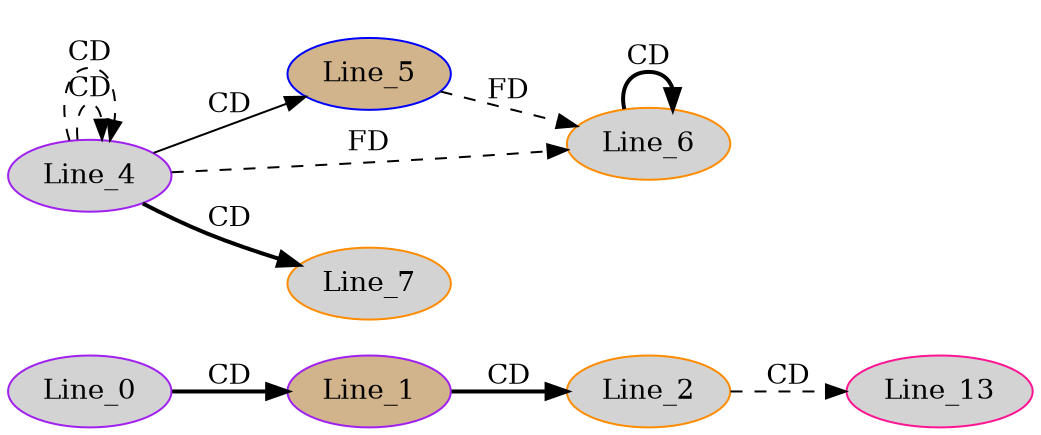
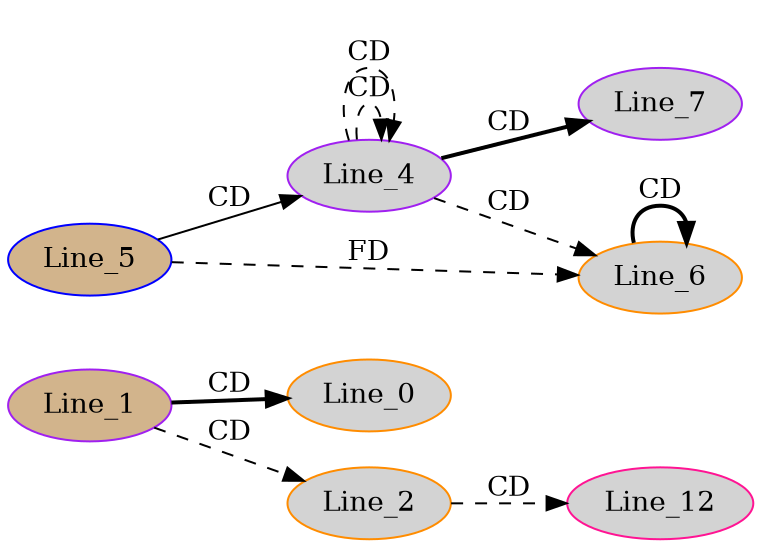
edge "Line_4" -> "Line_5": reversed
edge "Line_4" -> "Line_6": label "FD" -> "CD"
node "Line_7": color darkorange -> purple
node "Line_0": color purple -> darkorange
edge "Line_0" -> "Line_1": reversed
edge "Line_1" -> "Line_2": style bold -> dashed
node "Line_13": label "Line_13" -> "Line_12"
